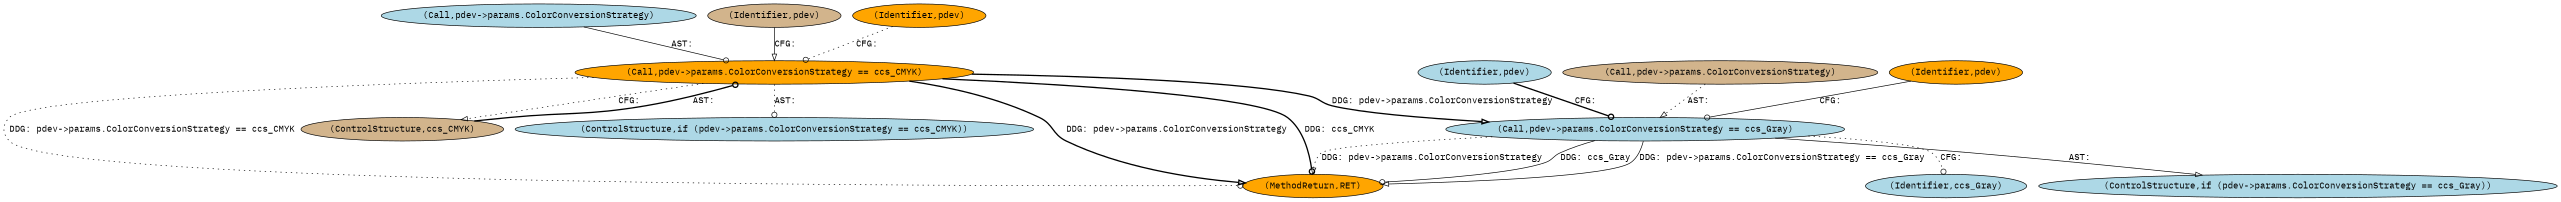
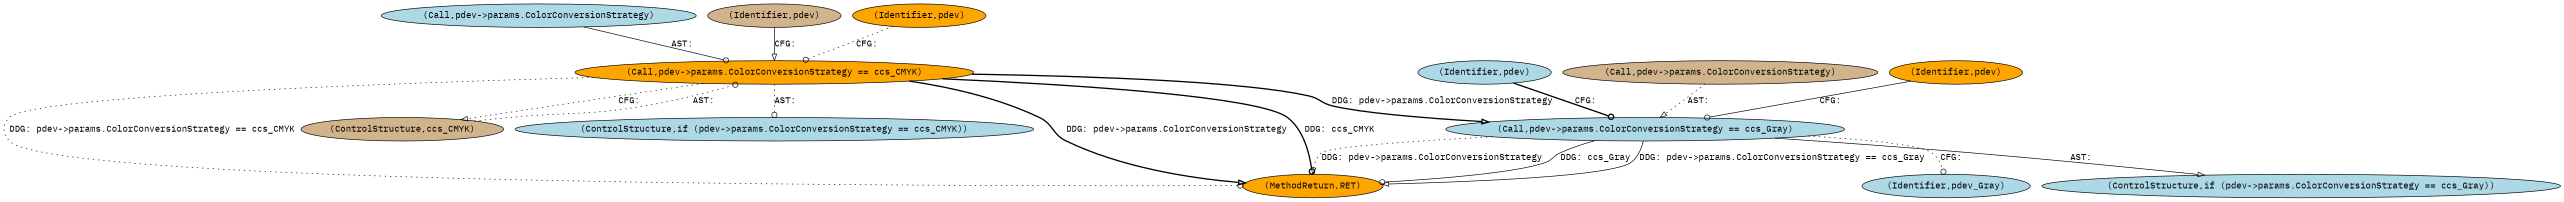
edge "(ControlStructure,ccs_CMYK)" -> "(Call,pdev->params.ColorConversionStrategy == ccs_CMYK)": style bold -> dotted
node "(Identifier,ccs_Gray)": label "(Identifier,ccs_Gray)" -> "(Identifier,pdev_Gray)"
